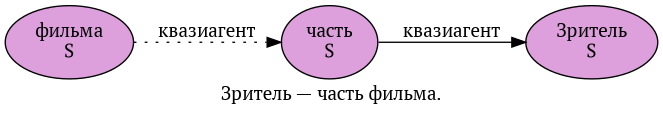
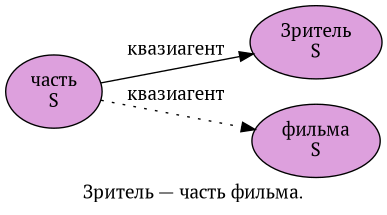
edge "фильма S" -> "часть S": reversed
